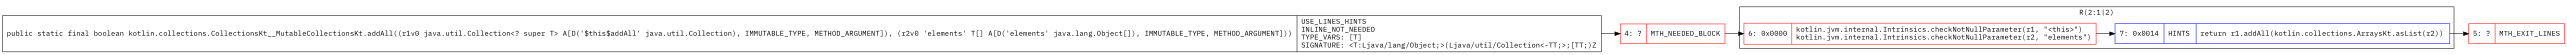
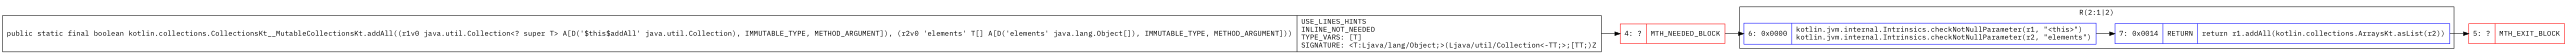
node "7: 0x0014": text "HINTS" -> "RETURN"
node "5: ?": text "MTH_EXIT_LINES" -> "MTH_EXIT_BLOCK"
node "6: 0x0000": color red -> blue
